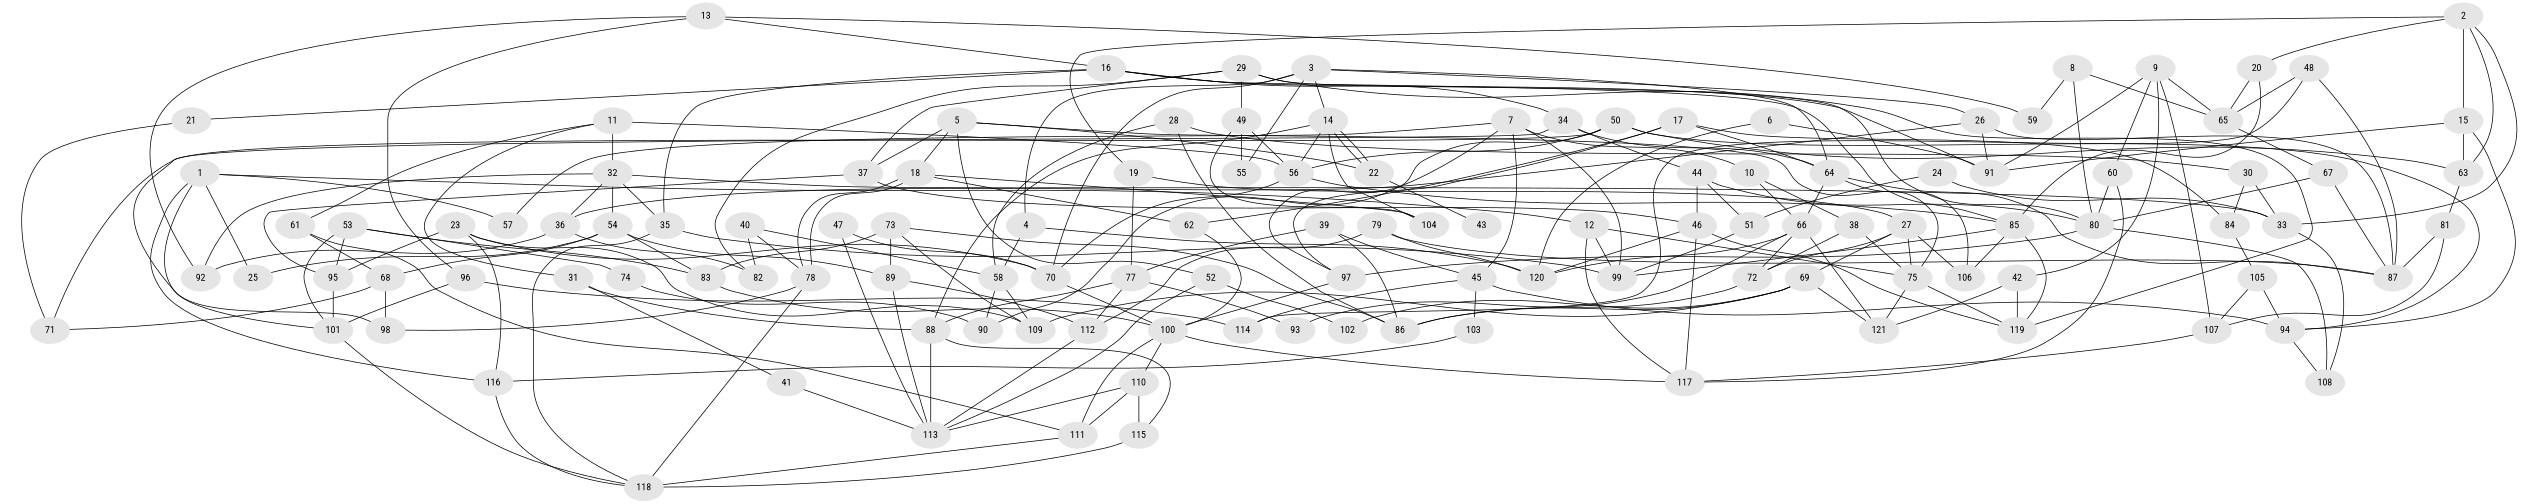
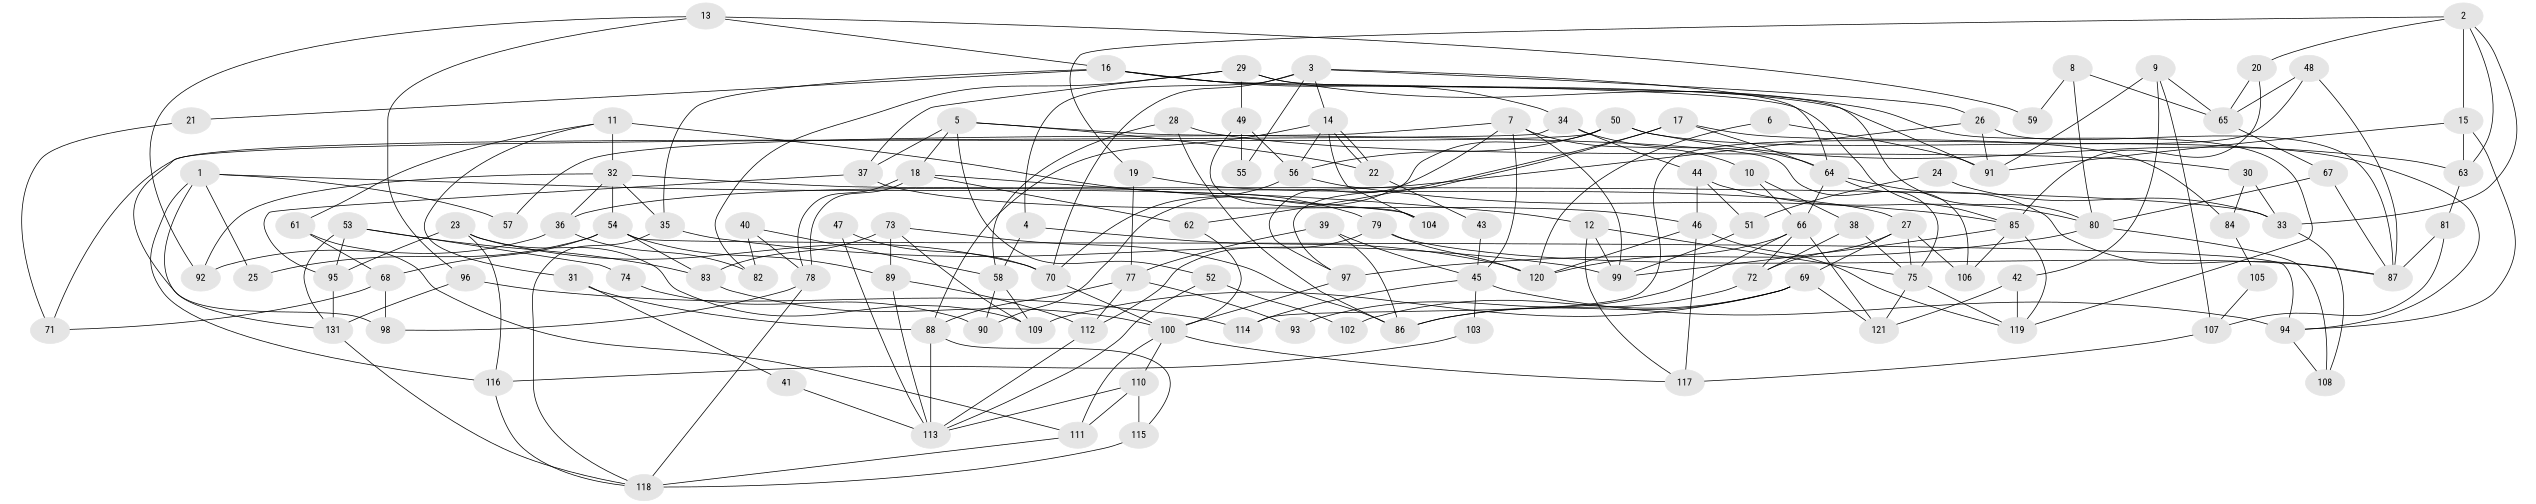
edge "11" -- "56": now "11" -- "79"
node "60": removed
edge "43" -- "45": added
edge "105" -- "94": now "54" -- "94"
node "101": label "101" -> "131"
